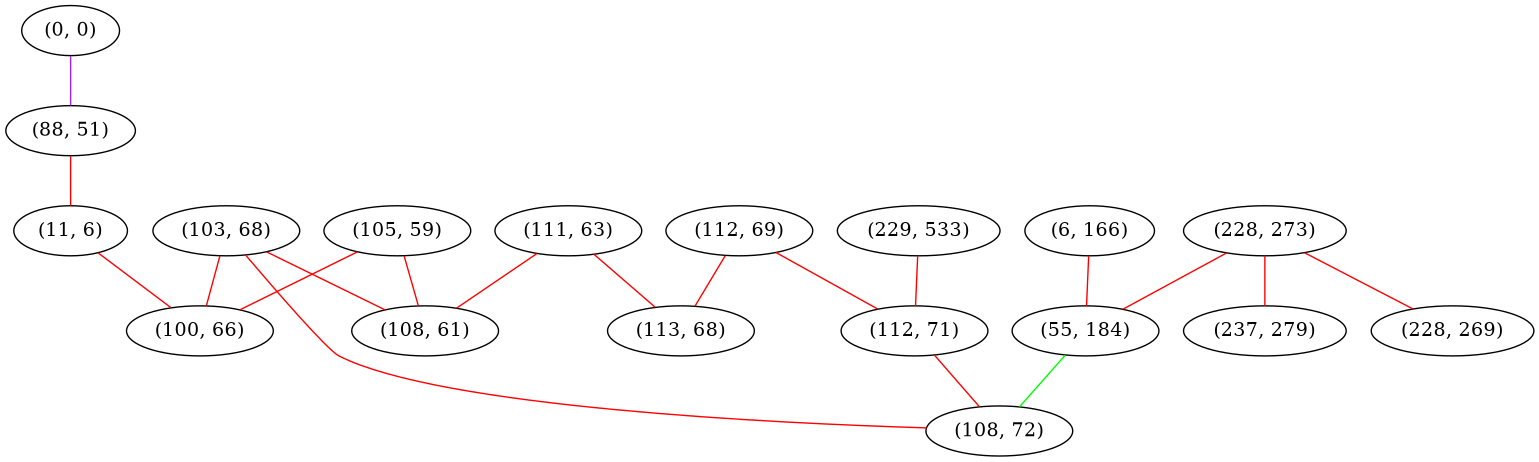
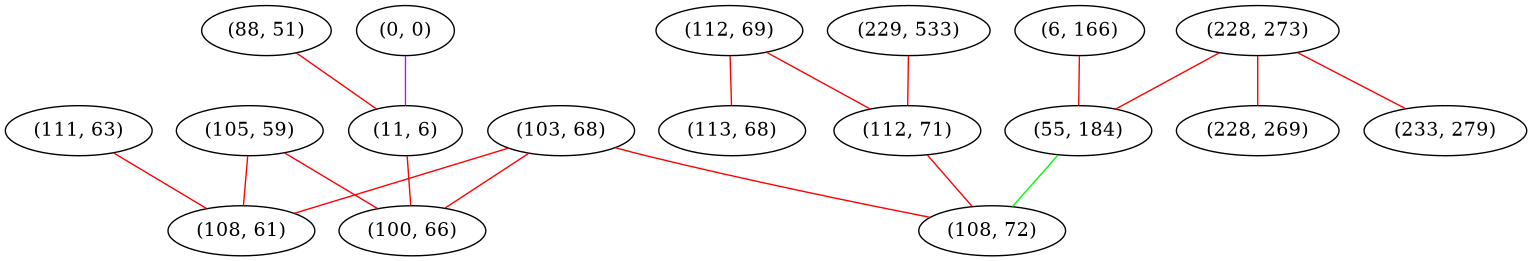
edge "(0, 0)" -- "(88, 51)": now "(0, 0)" -- "(11, 6)"
edge "(111, 63)" -- "(113, 68)": removed
node "(237, 279)": label "(237, 279)" -> "(233, 279)"
